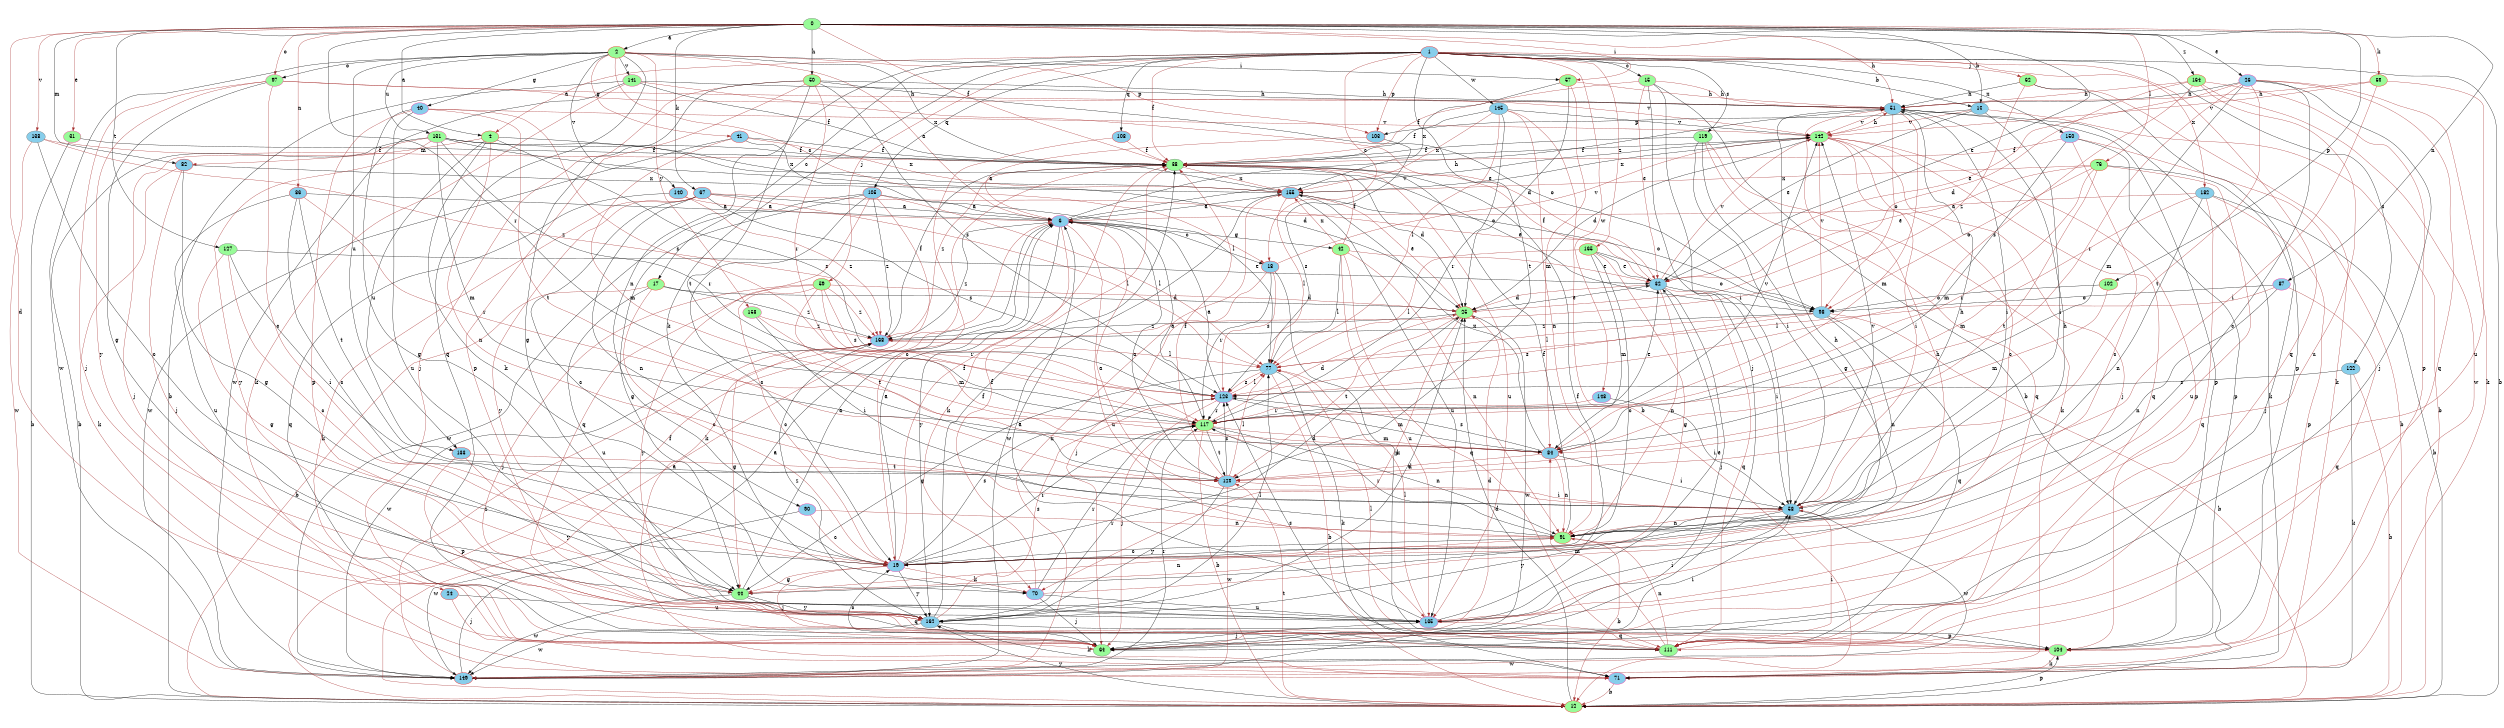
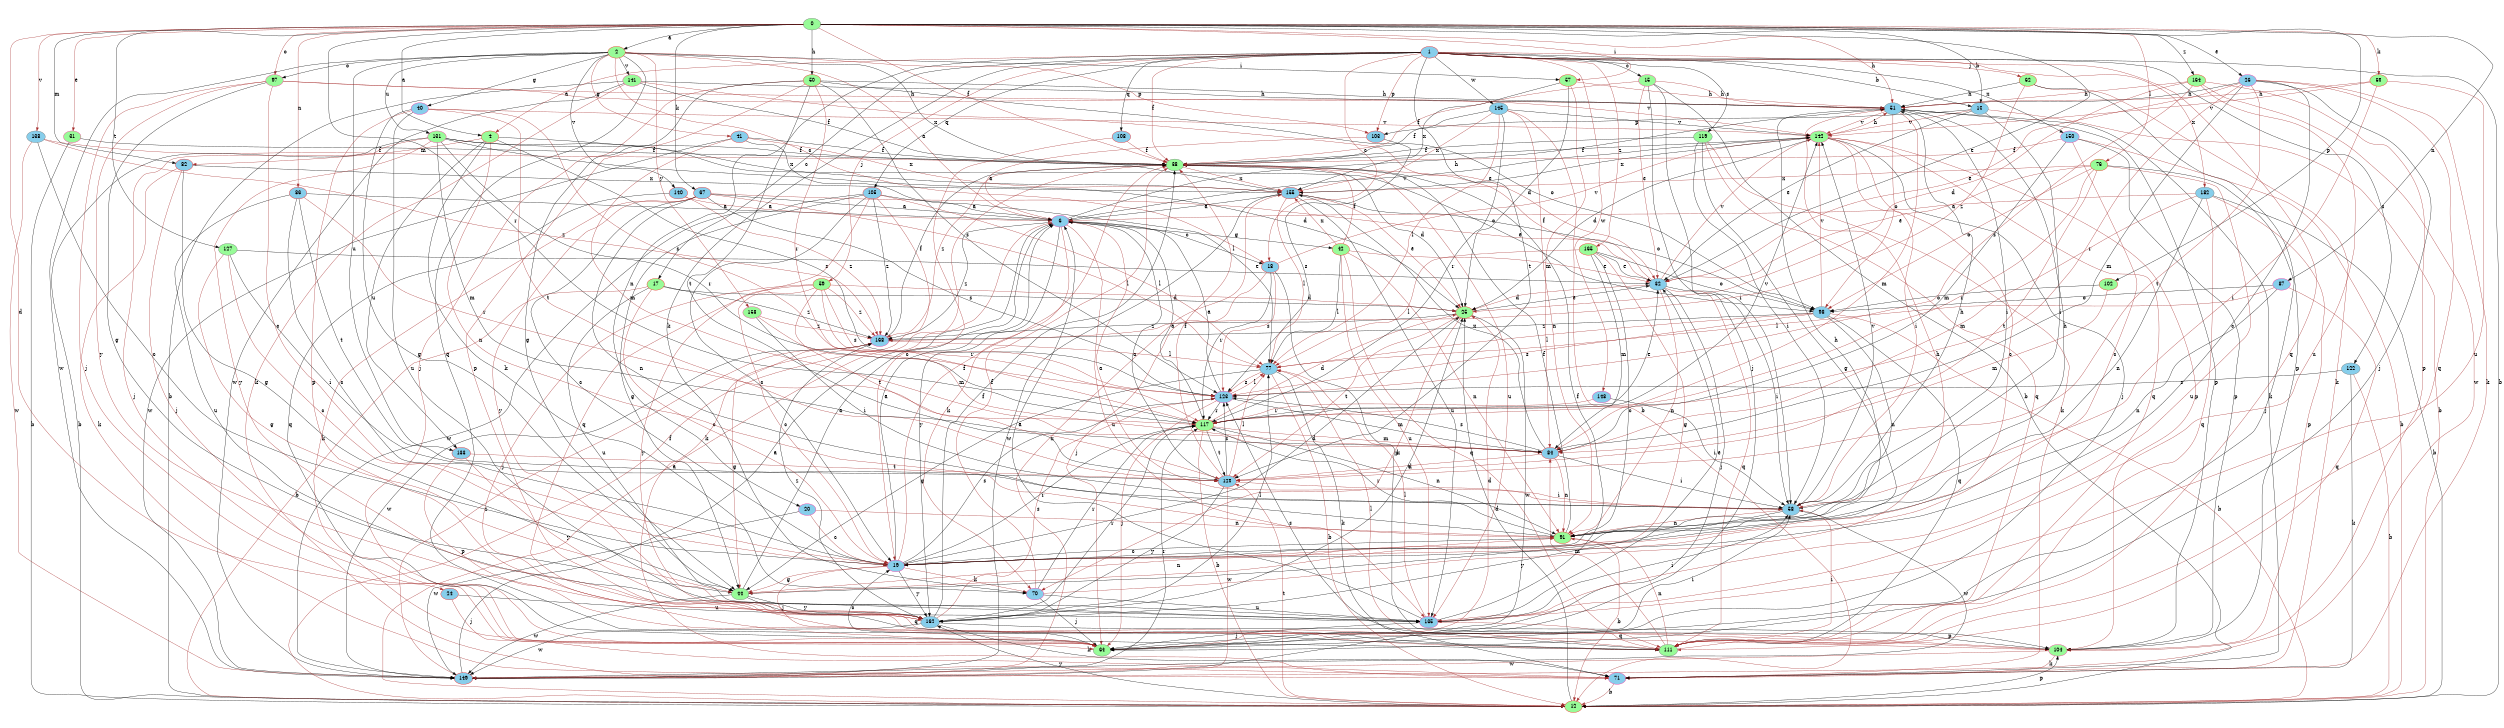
node "90": label "90" -> "20"
edge "142" -> "64": color brown -> black
